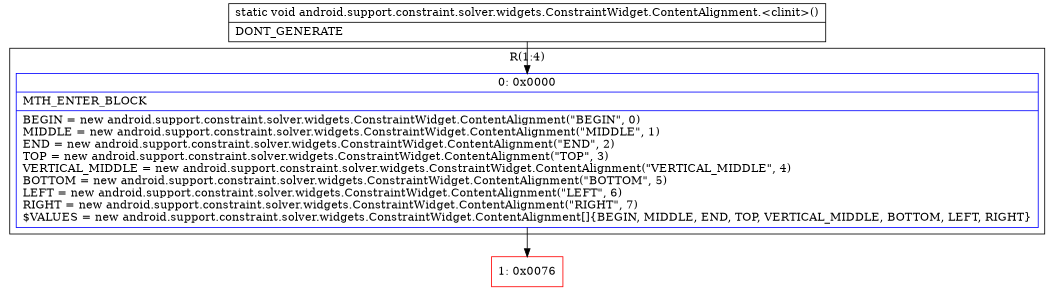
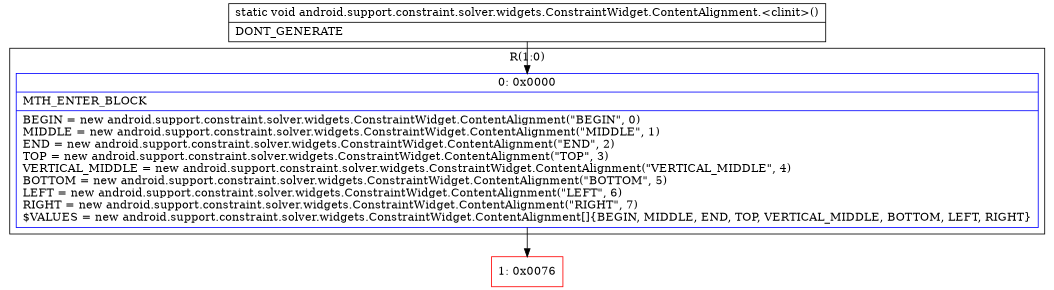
cluster "R(1:4)": label "R(1:4)" -> "R(1:0)"
